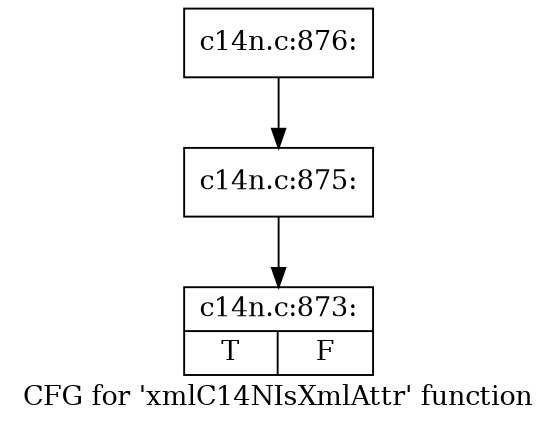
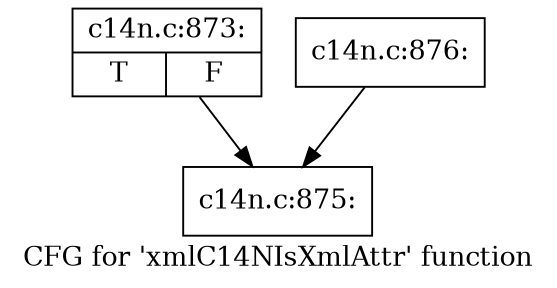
edge "c14n.c:875:" -> "c14n.c:873:": reversed
